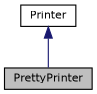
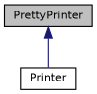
edge "PrettyPrinter" -> "Printer": reversed
